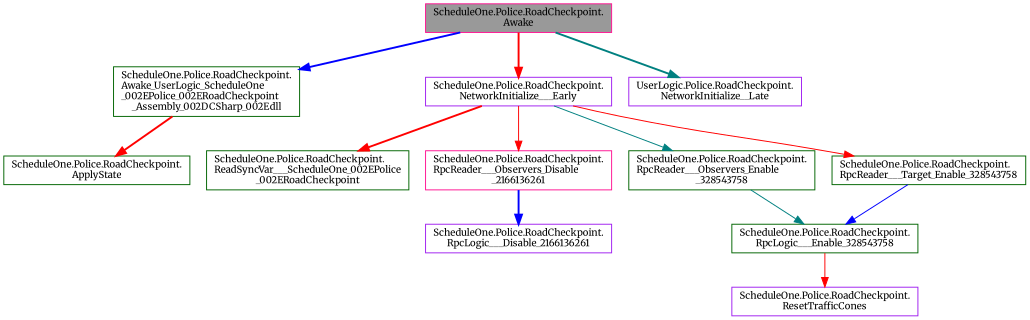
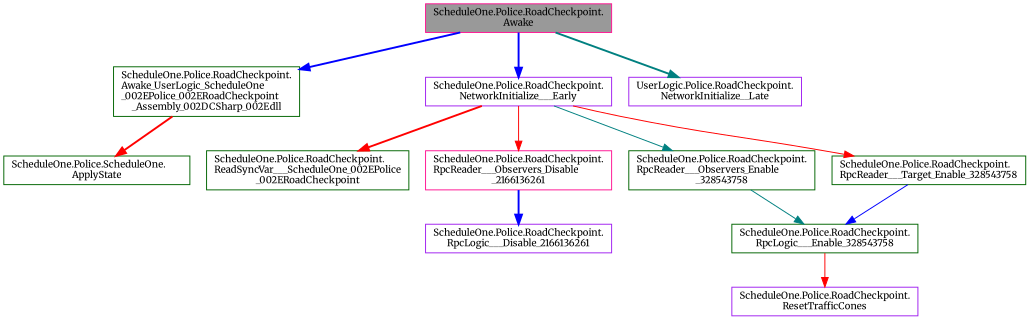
edge "ScheduleOne.Police.RoadCheckpoint. Awake" -> "ScheduleOne.Police.RoadCheckpoint. NetworkInitialize___Early": color red -> blue
node "ScheduleOne.Police.RoadCheckpoint. ApplyState": label "ScheduleOne.Police.RoadCheckpoint. ApplyState" -> "ScheduleOne.Police.ScheduleOne. ApplyState"
